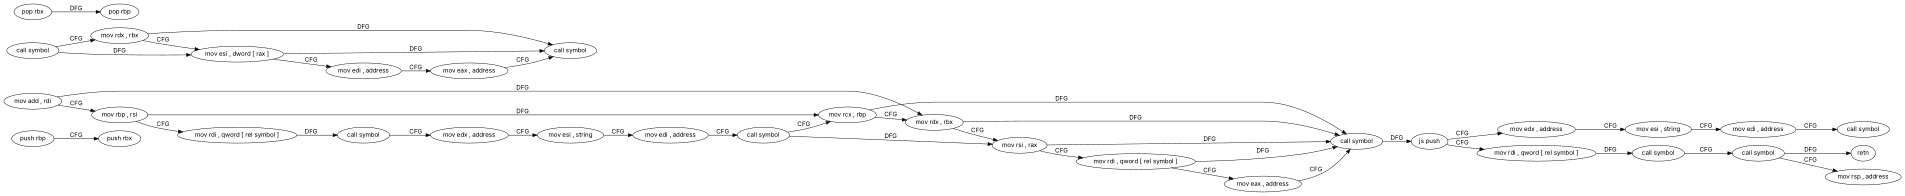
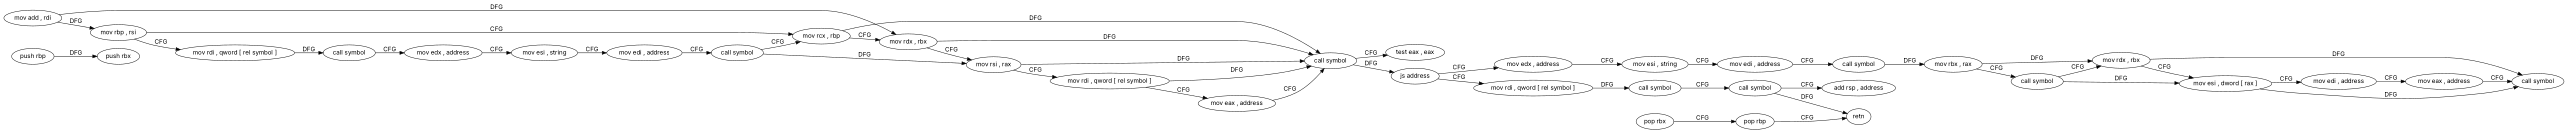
edge "pop rbx" -> "pop rbp": label "DFG" -> "CFG"
node "test eax , eax": added
node "mov rbx , rax": added
edge "mov add , rdi" -> "mov rbp , rsi": label "CFG" -> "DFG"
edge "mov rbp , rsi" -> "mov rcx , rbp": label "DFG" -> "CFG"
edge "pop rbp" -> "retn": added, label "CFG"
edge "push rbp" -> "push rbx": label "CFG" -> "DFG"
node "js push": label "js push" -> "js address"
node "mov rsp , address": label "mov rsp , address" -> "add rsp , address"
